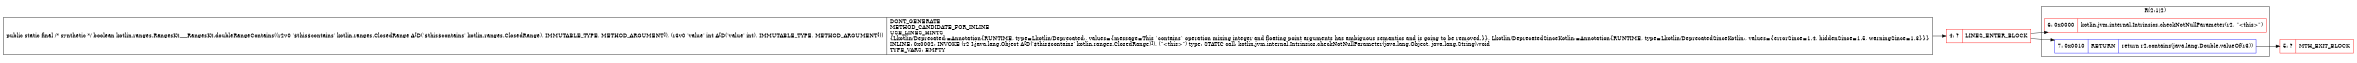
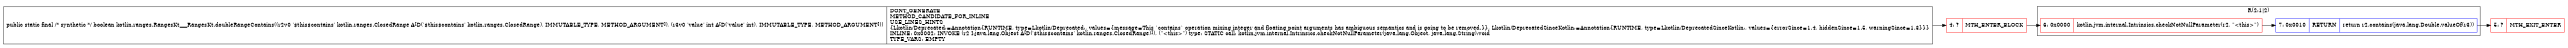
node "4: ?": text "LINES_ENTER_BLOCK" -> "MTH_ENTER_BLOCK"
edge "4: ?" -> "7: 0x0010": now "6: 0x0000" -> "7: 0x0010"
node "5: ?": text "MTH_EXIT_BLOCK" -> "MTH_EXIT_ENTER"
